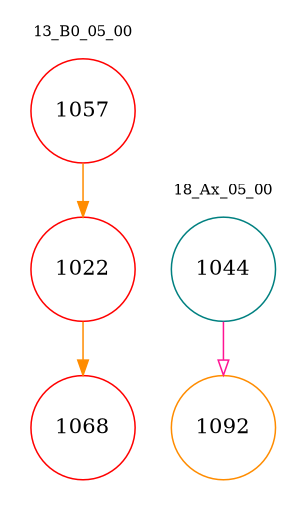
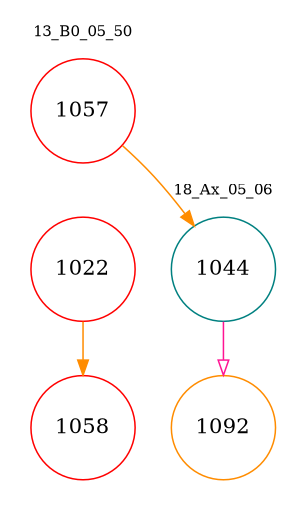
cluster "13_B0_05_00": label "13_B0_05_00" -> "13_B0_05_50"
edge "1057" -> "1022": now "1057" -> "1044"
cluster "18_Ax_05_00": label "18_Ax_05_00" -> "18_Ax_05_06"
node "1068": label "1068" -> "1058"
